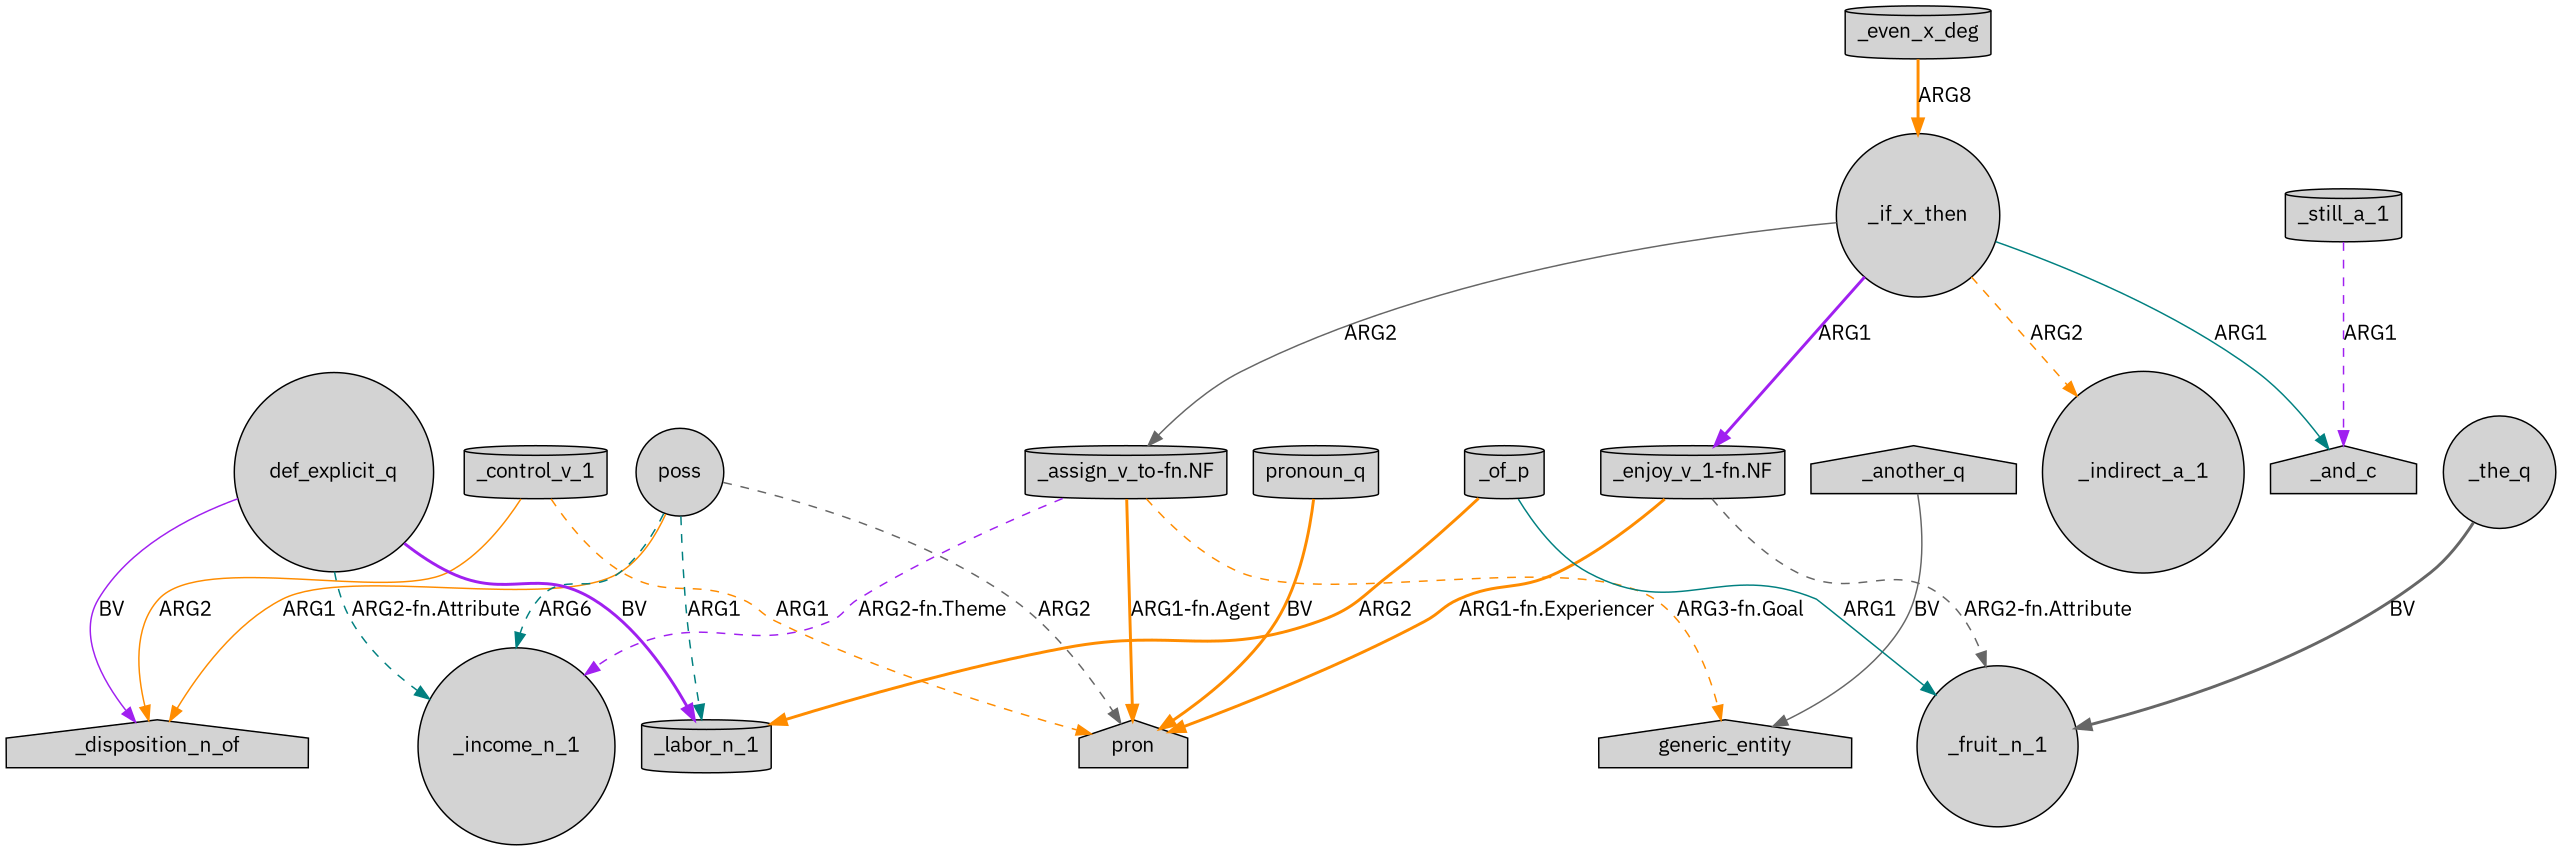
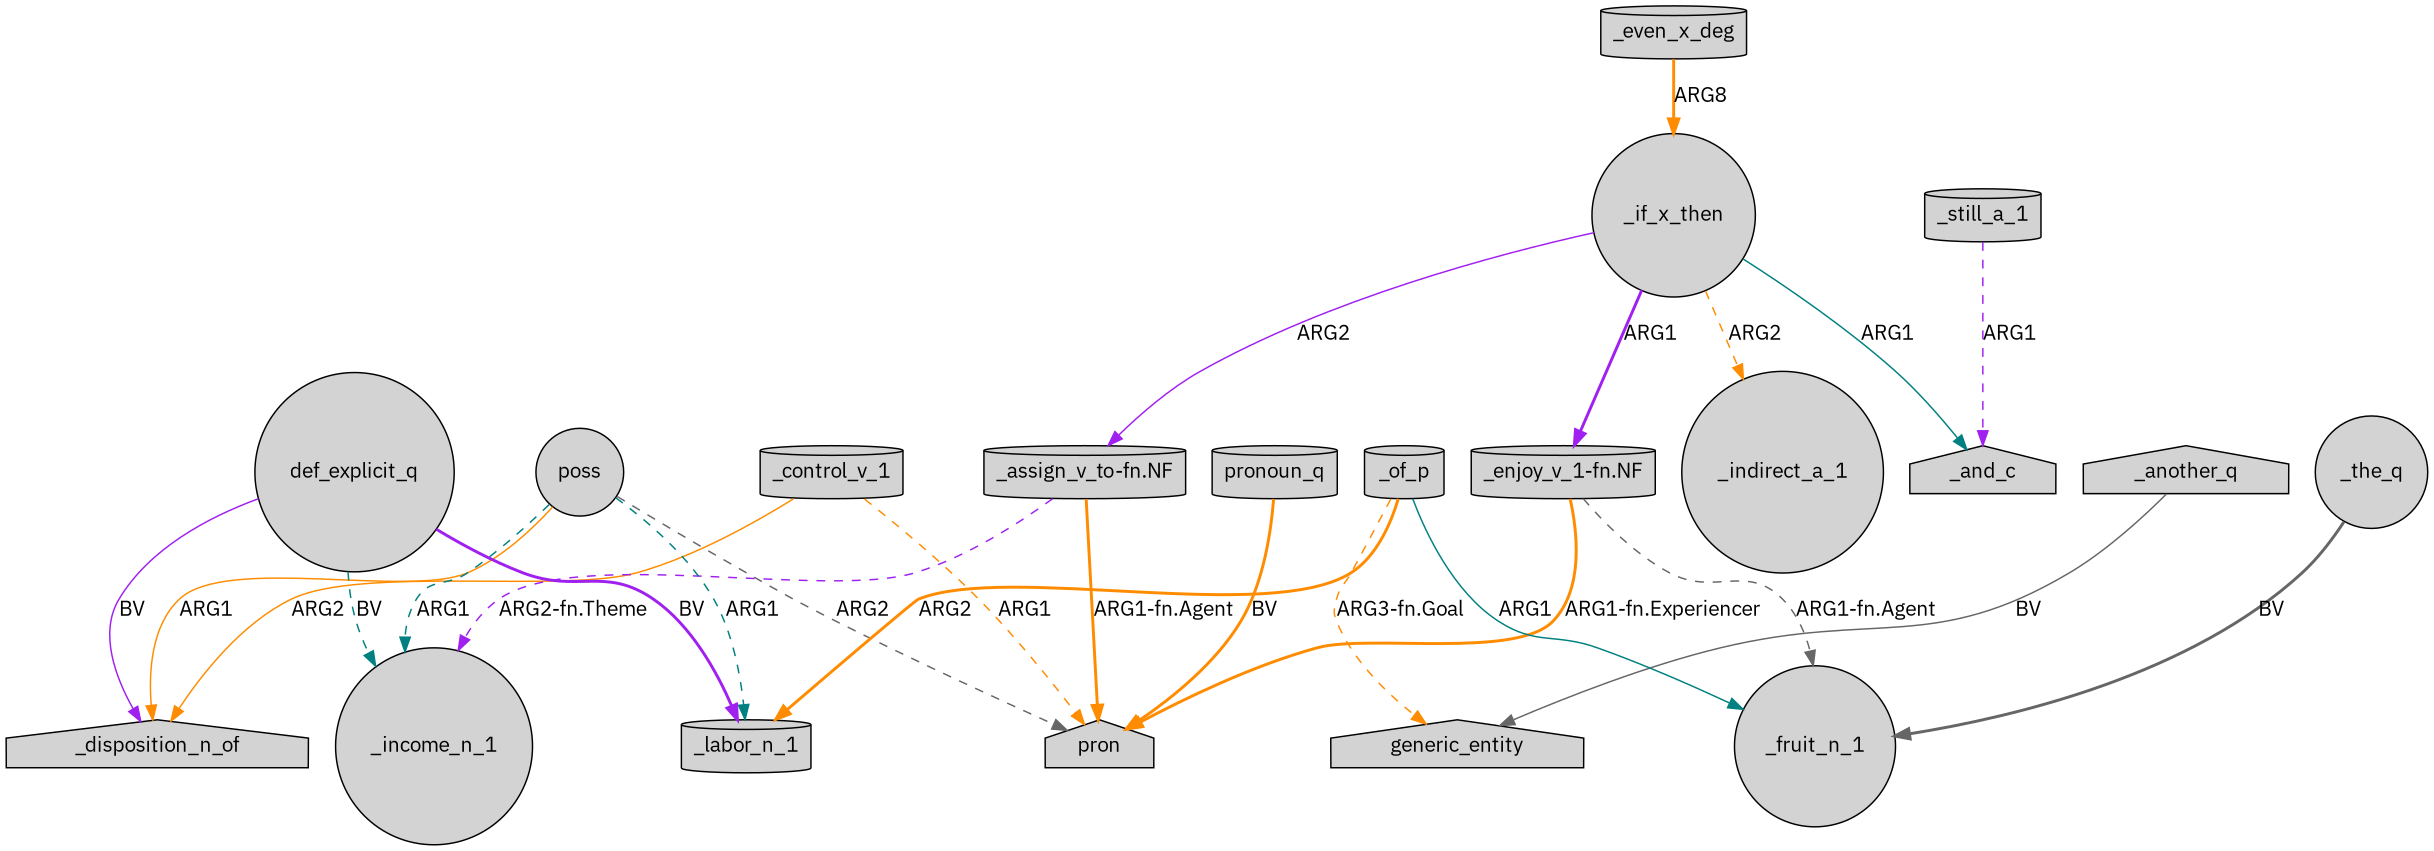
edge "_if_x_then" -> "_assign_v_to-fn.NF": color gray40 -> purple
edge "_assign_v_to-fn.NF" -> "generic_entity": now "_of_p" -> "generic_entity"
edge "def_explicit_q" -> "_income_n_1": label "ARG2-fn.Attribute" -> "BV"
edge "poss" -> "_income_n_1": label "ARG6" -> "ARG1"
edge "_enjoy_v_1-fn.NF" -> "_fruit_n_1": label "ARG2-fn.Attribute" -> "ARG1-fn.Agent"
